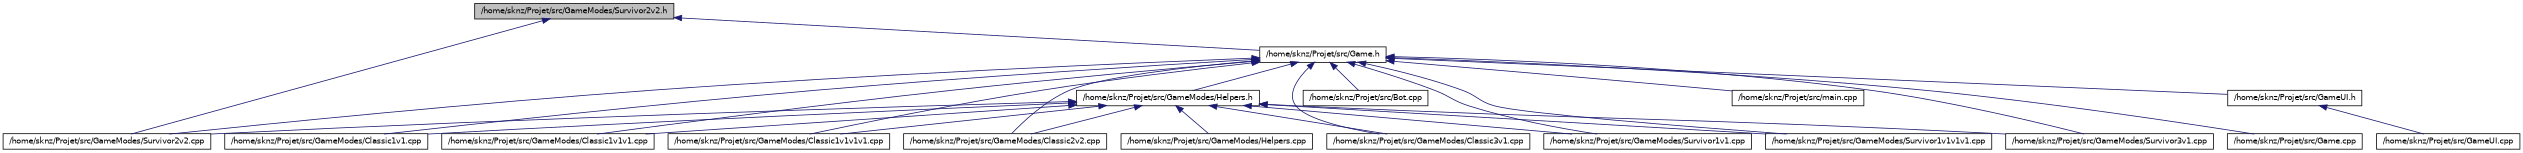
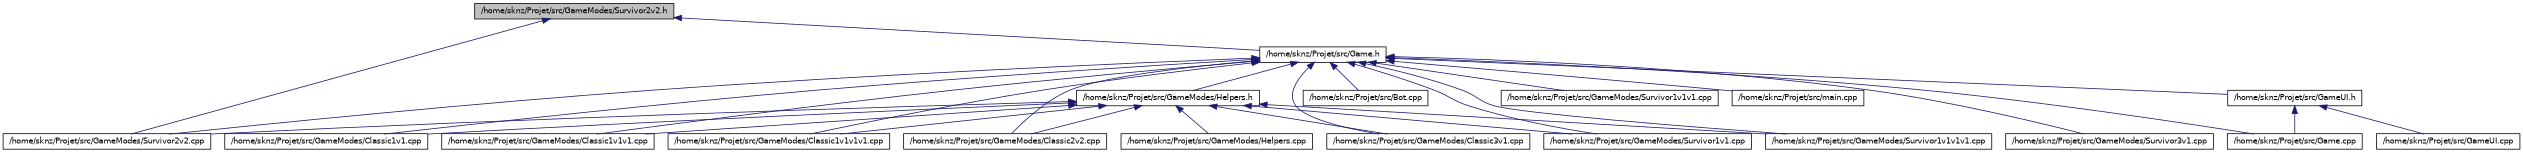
node "/home/sknz/Projet/src/GameModes/Survivor1v1v1.cpp": added
edge "/home/sknz/Projet/src/GameModes/Survivor3v1.cpp" -> "/home/sknz/Projet/src/GameModes/Helpers.h": removed
edge "/home/sknz/Projet/src/Game.cpp" -> "/home/sknz/Projet/src/GameUI.h": added
